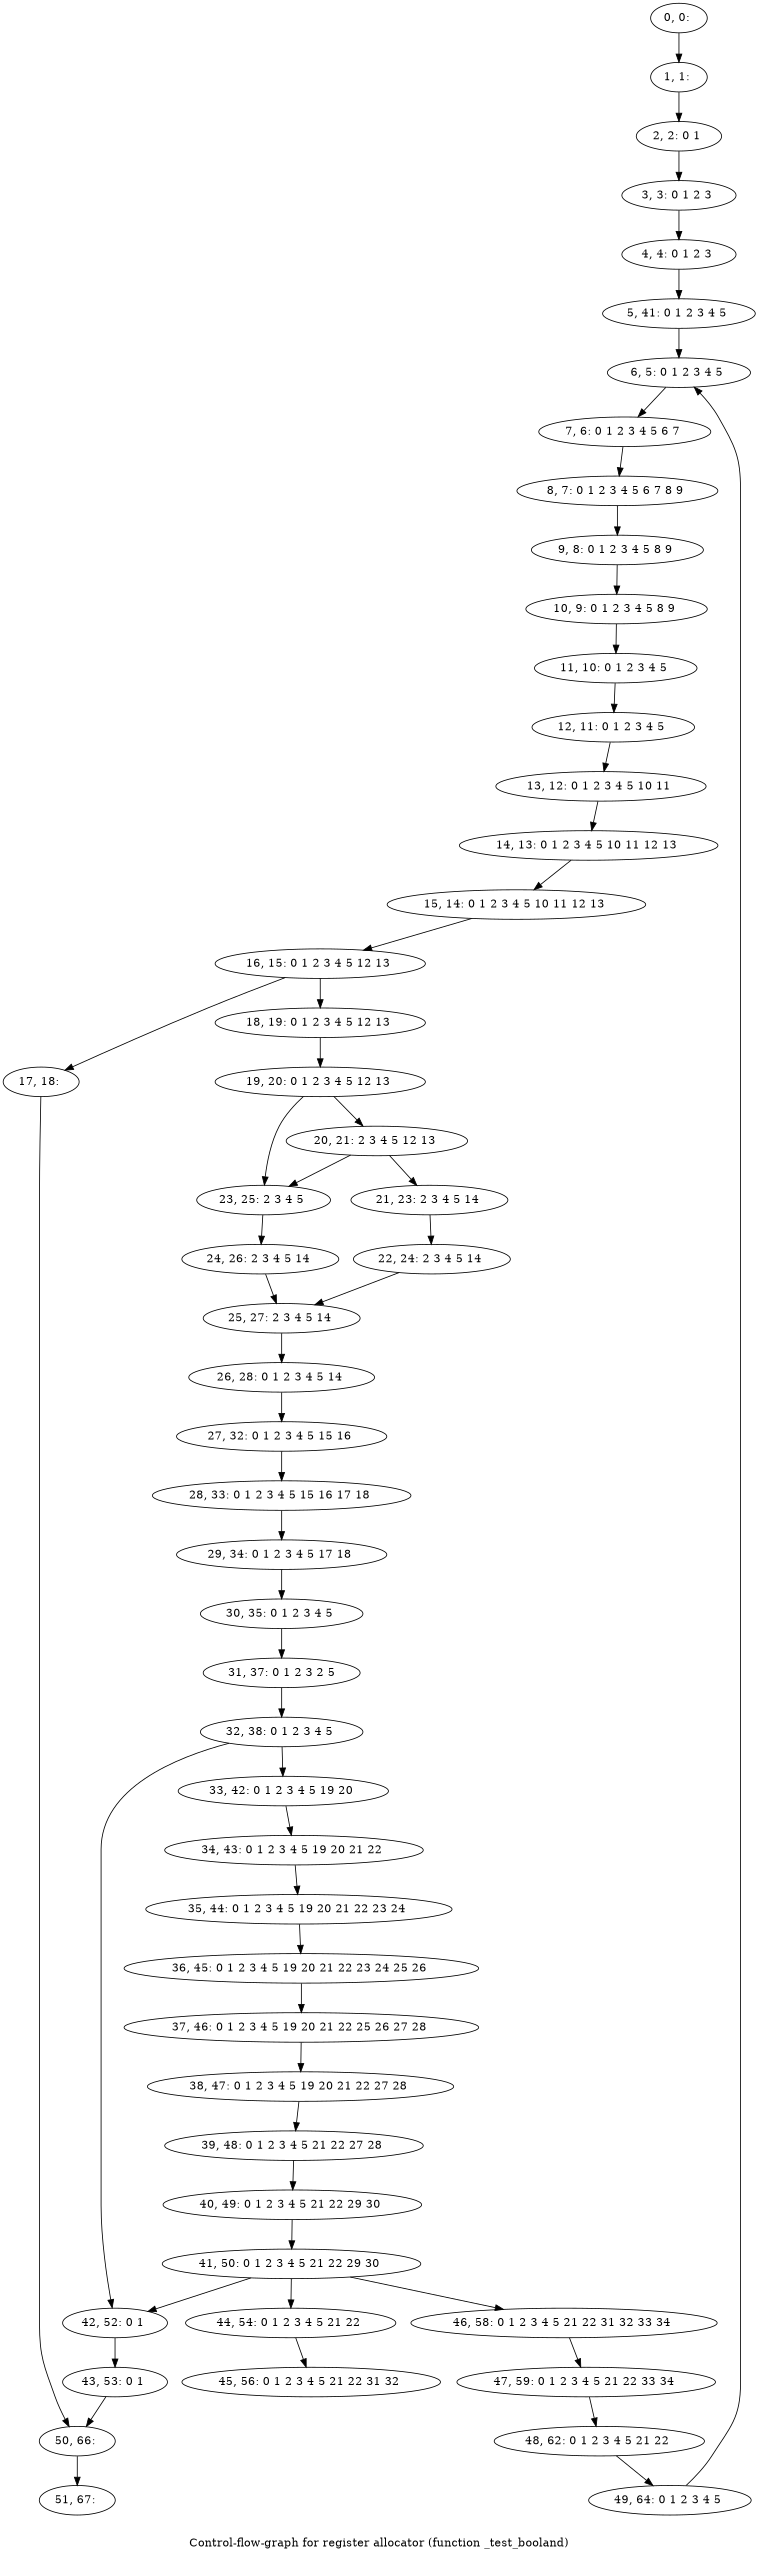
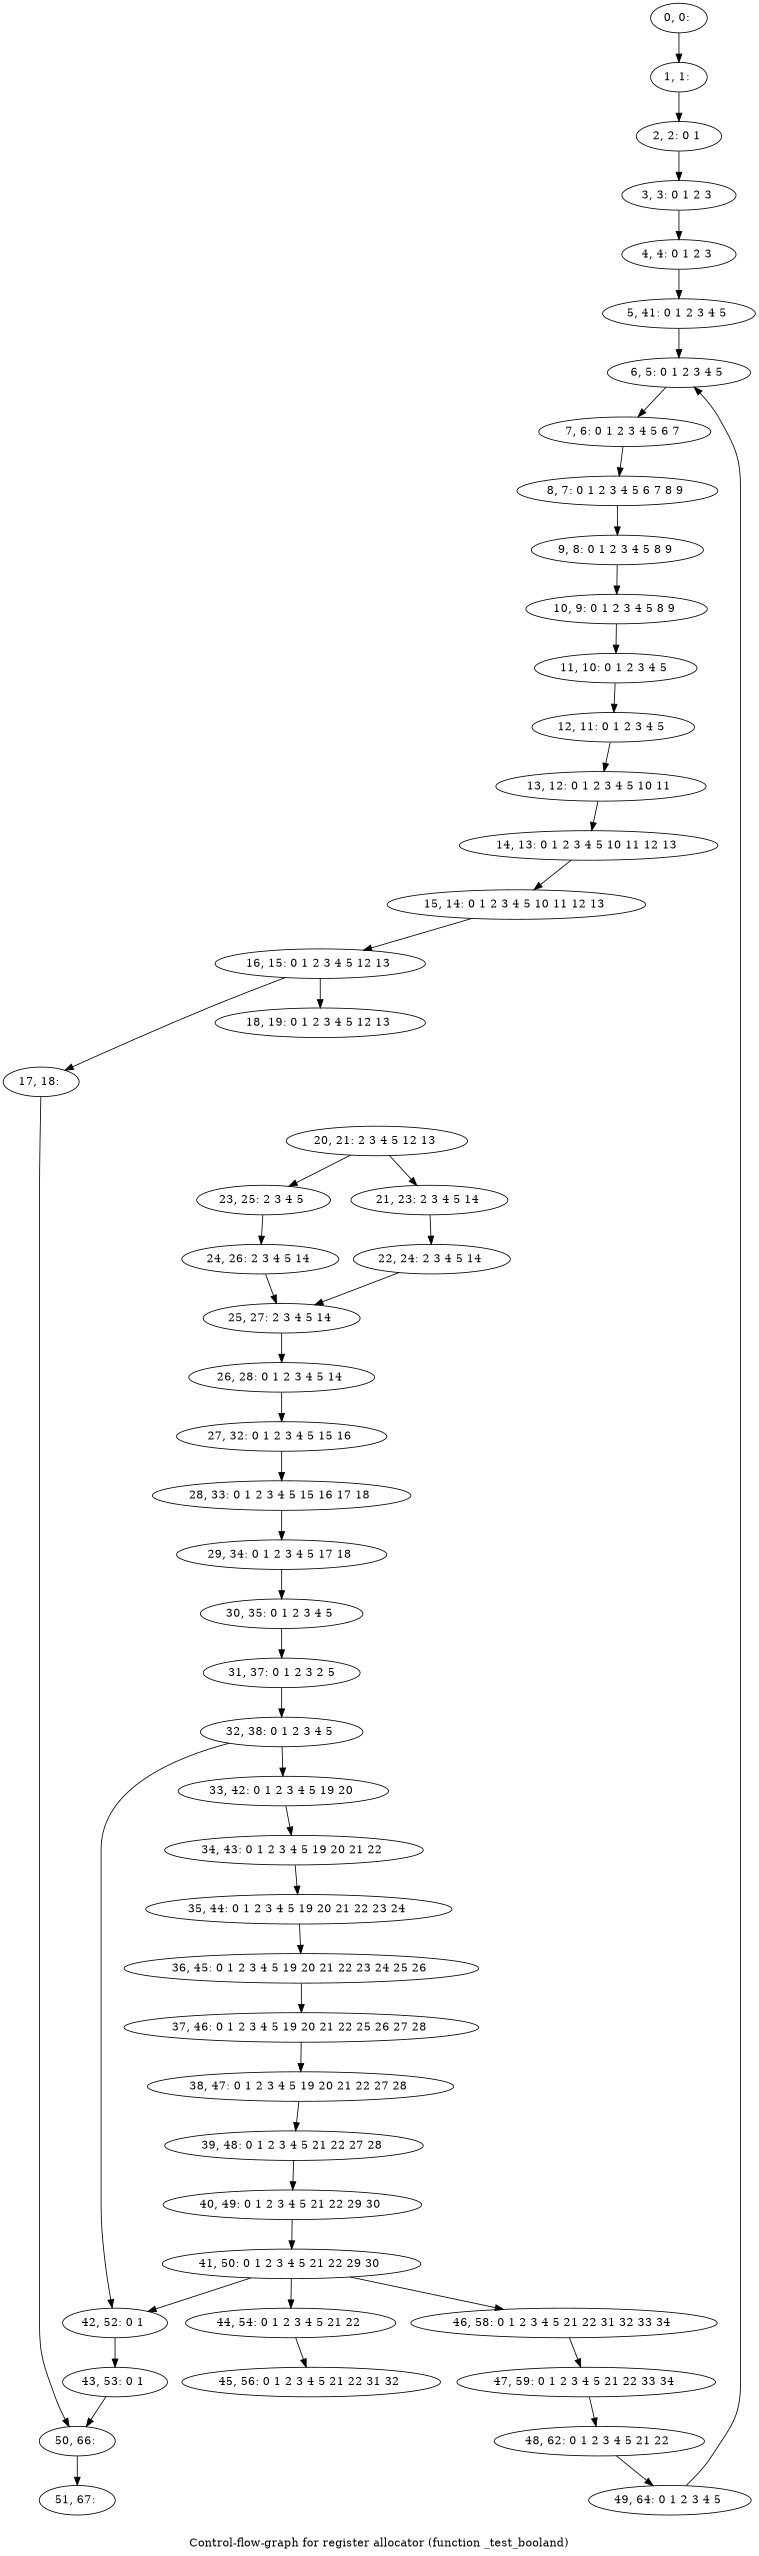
node "19, 20: 0 1 2 3 4 5 12 13": removed
